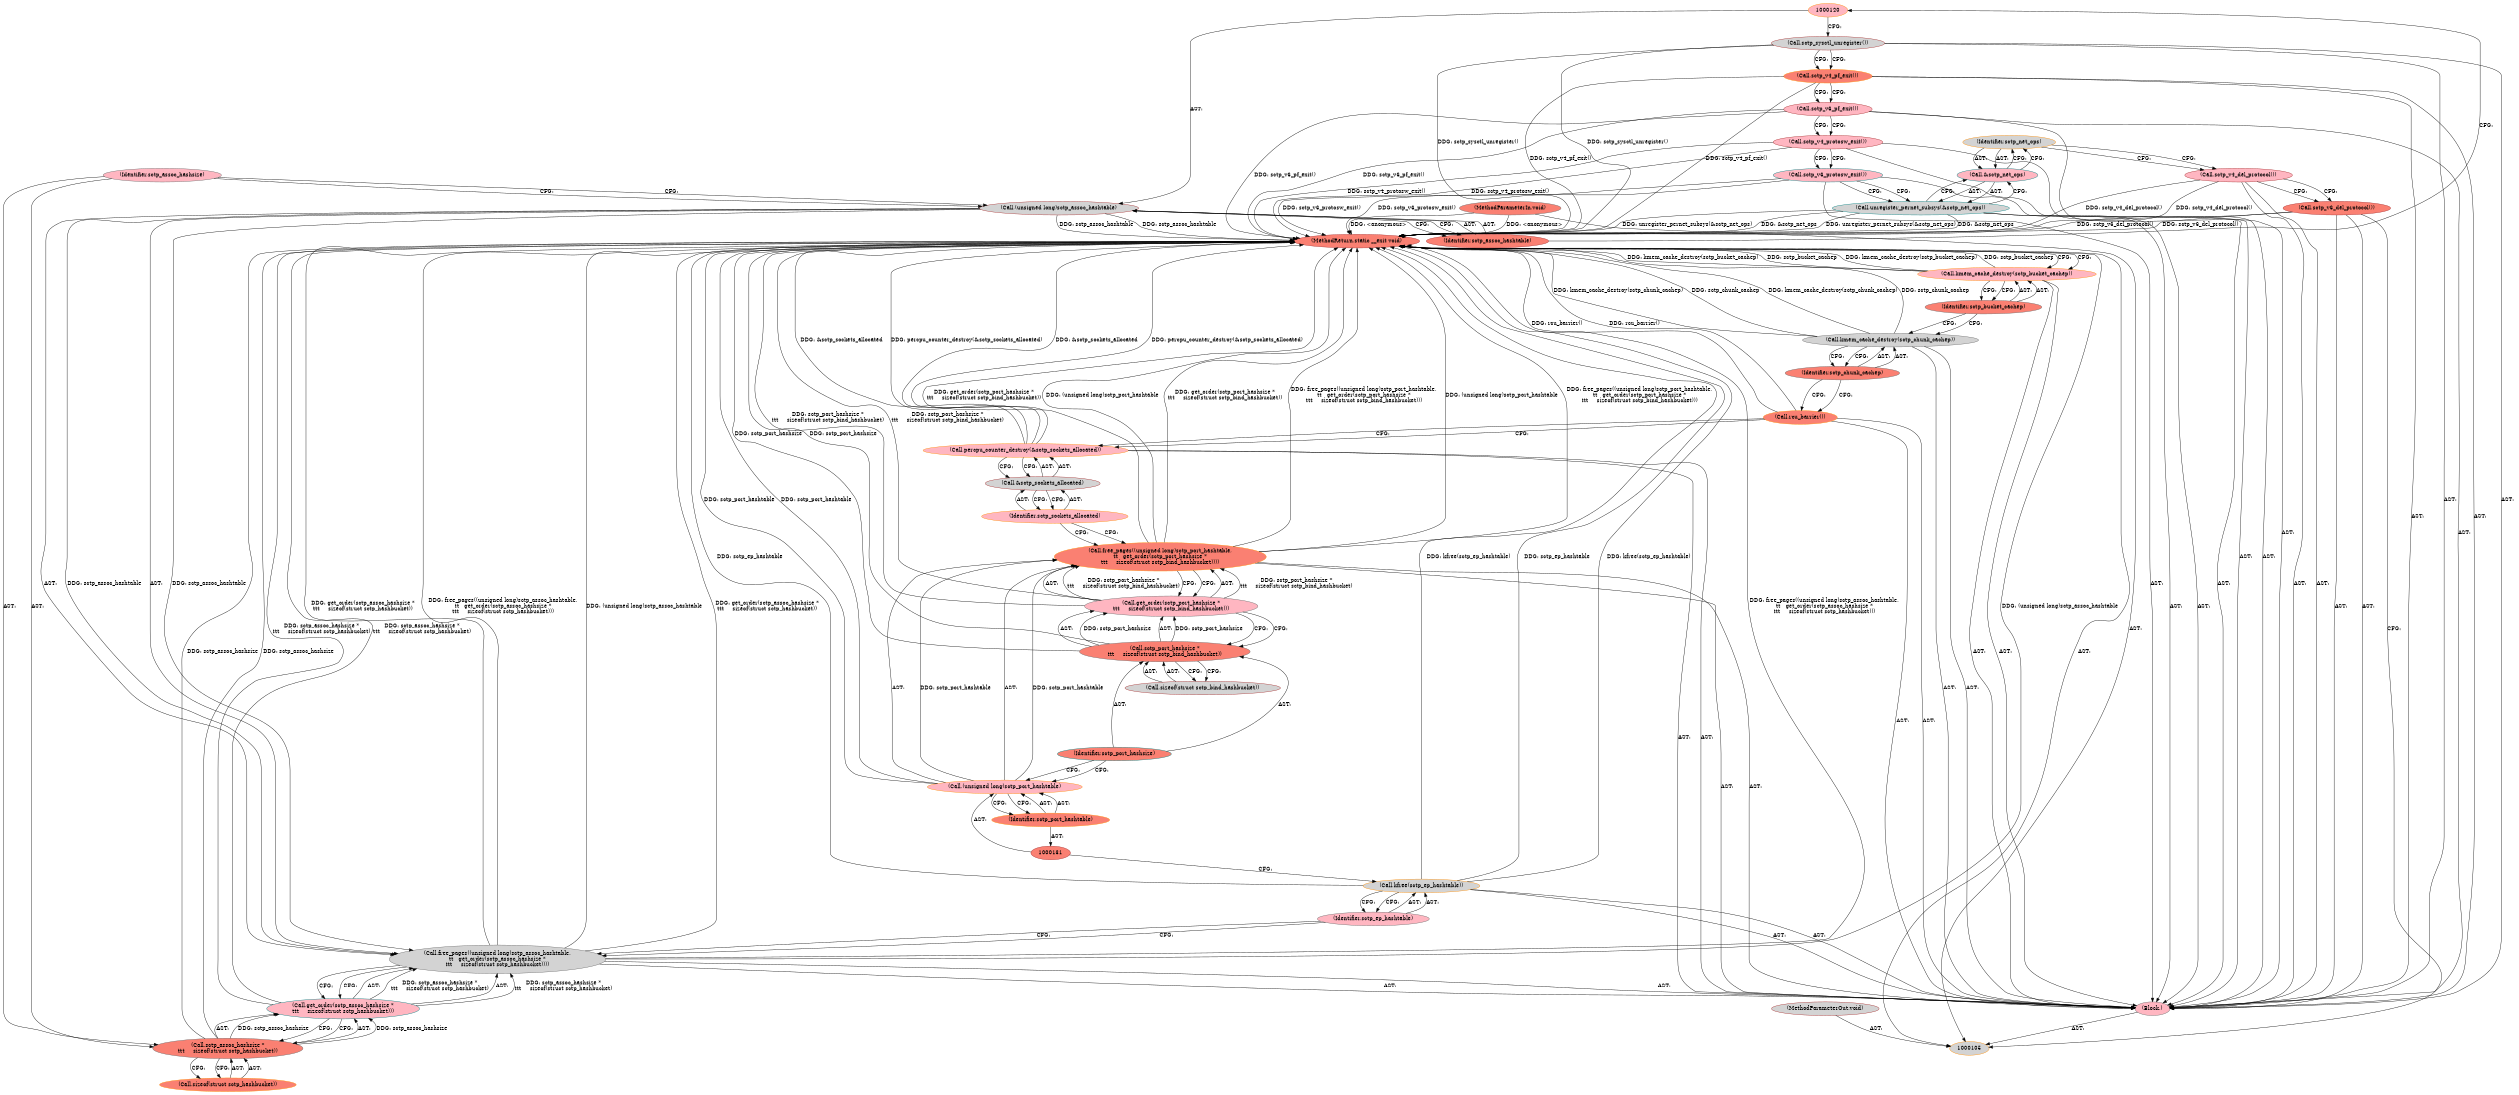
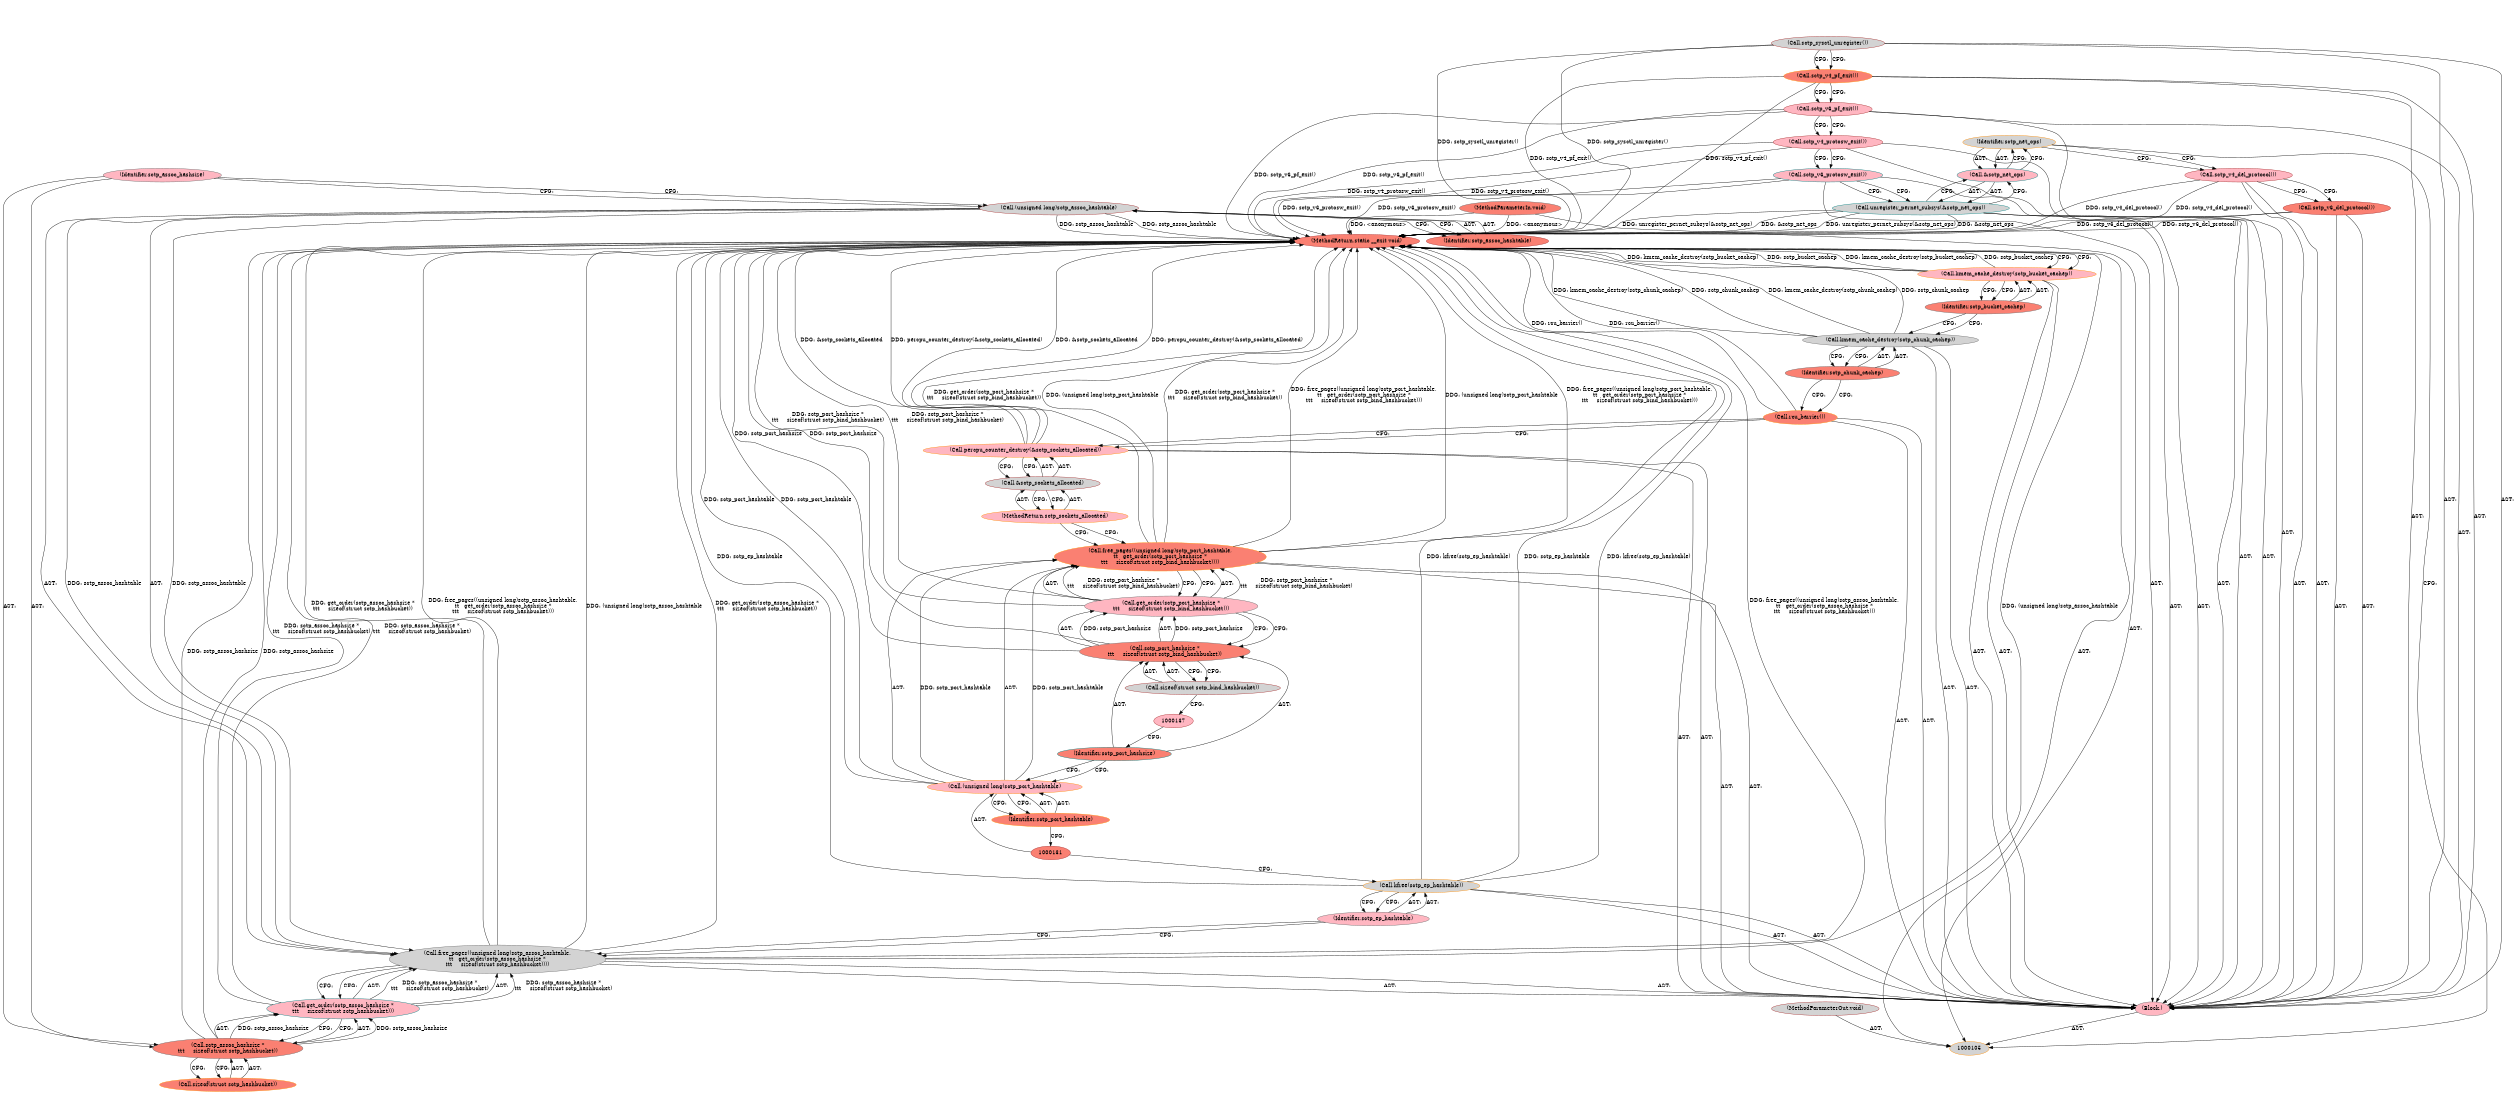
node "1000120": removed
node "(Identifier,sctp_sockets_allocated)": label "(Identifier,sctp_sockets_allocated)" -> "(MethodReturn,sctp_sockets_allocated)"
node "1000137": added
edge "(Call,sctp_v6_del_protocol())" -> "1000105": now "(Identifier,sctp_net_ops)" -> "1000105"
edge "(Identifier,sctp_port_hashtable)" -> "1000131": label "AST: " -> "CFG: "
